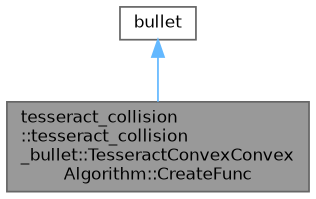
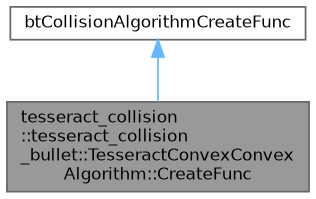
node "bullet": label "bullet" -> "btCollisionAlgorithmCreateFunc"
